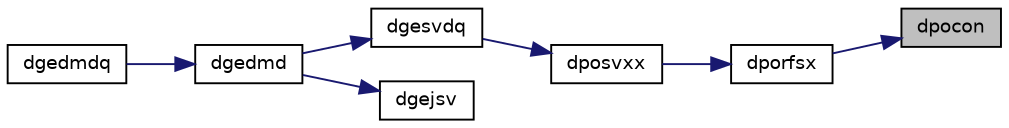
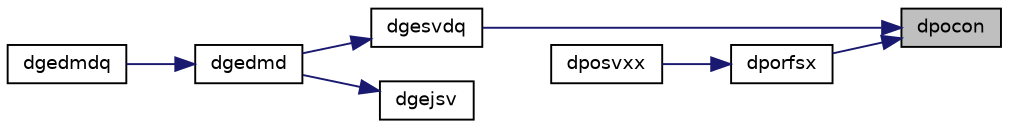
edge "dgesvdq" -> "dposvxx": now "dgesvdq" -> "dpocon"
